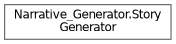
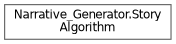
node "Narrative_Generator.Story Generator": label "Narrative_Generator.Story Generator" -> "Narrative_Generator.Story Algorithm"
